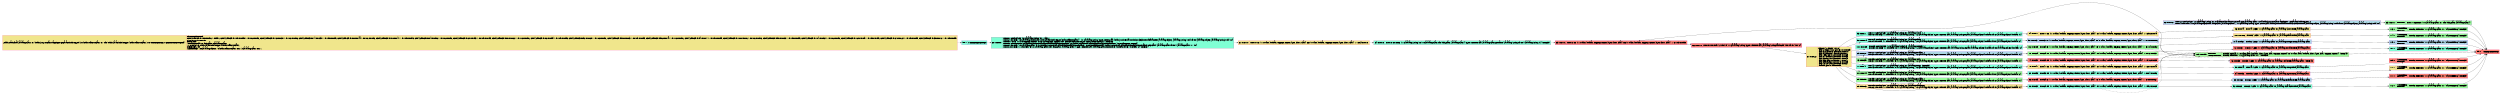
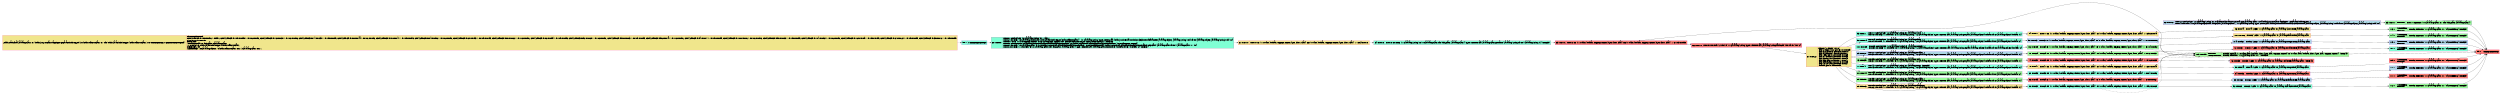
node "110: ?": fillcolor khaki -> lightblue
